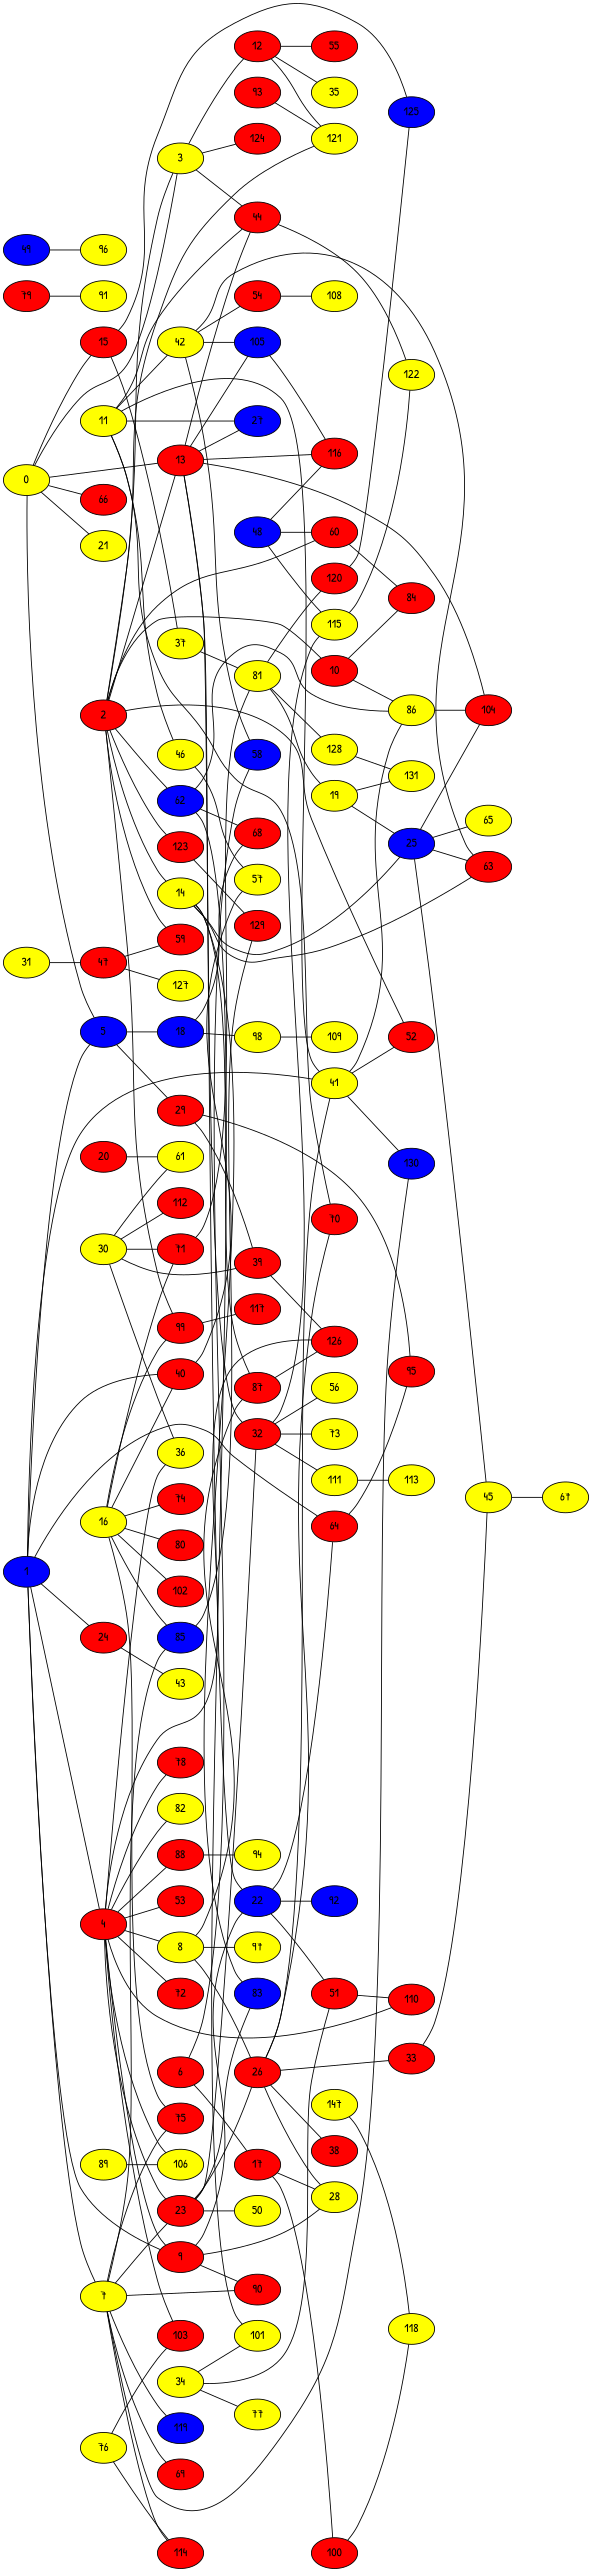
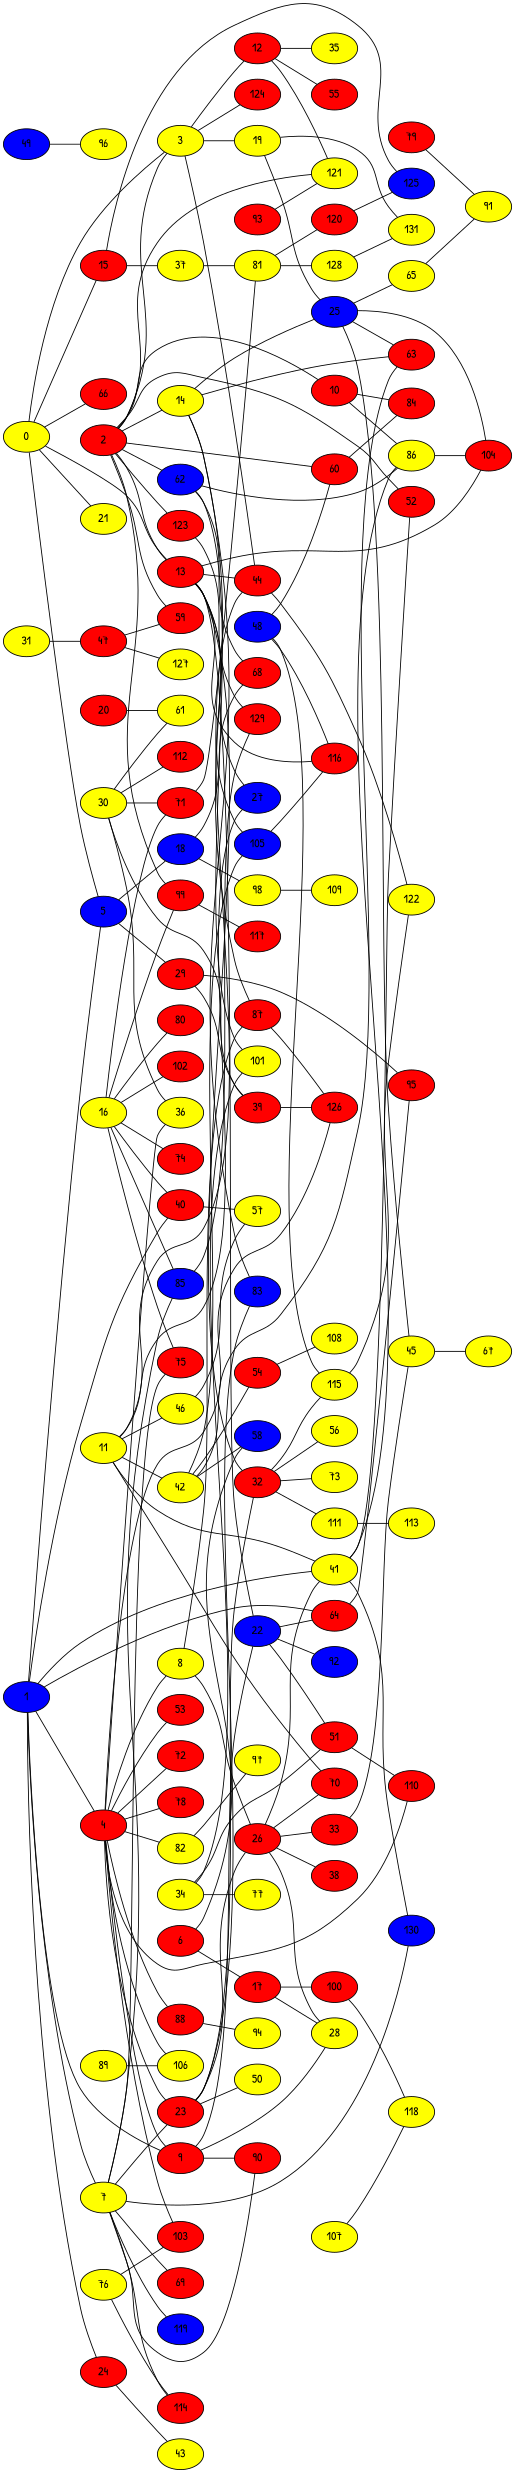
edge "91" -- "65": added
edge "81" -- "19": now "3" -- "19"
edge "8" -- "97": now "82" -- "97"
node "147": label "147" -> "107"
